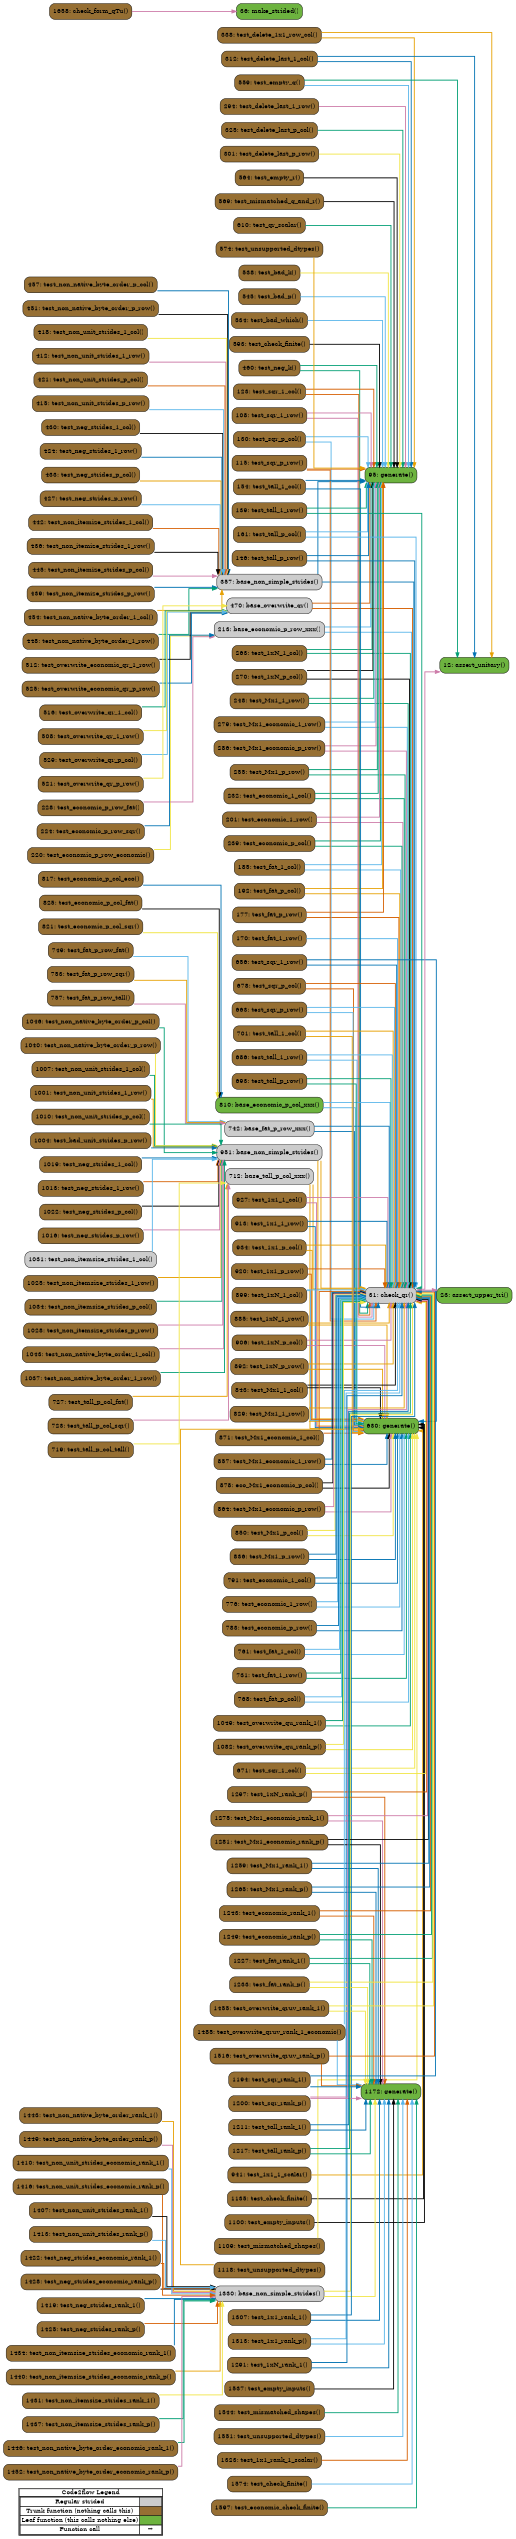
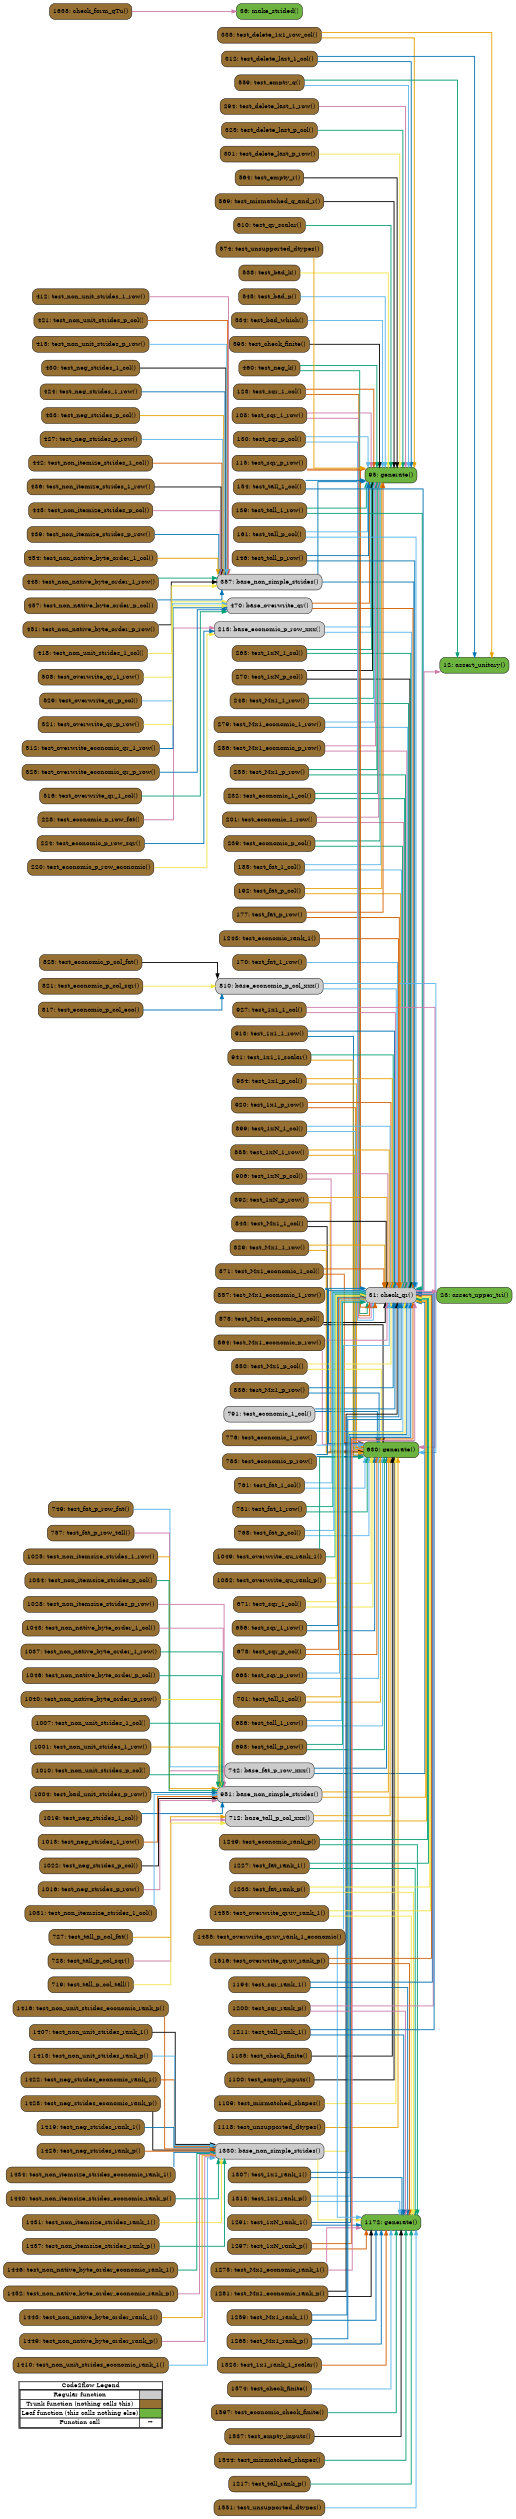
edge "512: test_overwrite_economic_qr_1_row()" -> "470: base_overwrite_qr()": color #000000 -> #0072b2
node "753: test_fat_p_row_sqr()": removed
node "810: base_economic_p_col_xxx()": fillcolor #6db33f -> #cccccc
node "1031: test_non_itemsize_strides_1_col()": fillcolor #cccccc -> #966f33
node "878: eco_Mx1_economic_p_col()": label "878: eco_Mx1_economic_p_col()" -> "878: test_Mx1_economic_p_col()"
node "791: test_economic_1_col()": fillcolor #966f33 -> #cccccc
edge "1217: test_tall_rank_p()" -> "31: check_qr()": now "941: test_1x1_1_scalar()" -> "31: check_qr()"
edge "1243: test_economic_rank_1()" -> "1172: generate()": removed
edge "1440: test_non_itemsize_strides_economic_rank_p()" -> "1330: base_non_simple_strides()": color #e69f00 -> #009e73
node "Code2flow Legend": text "Regular strided" -> "Regular function"
